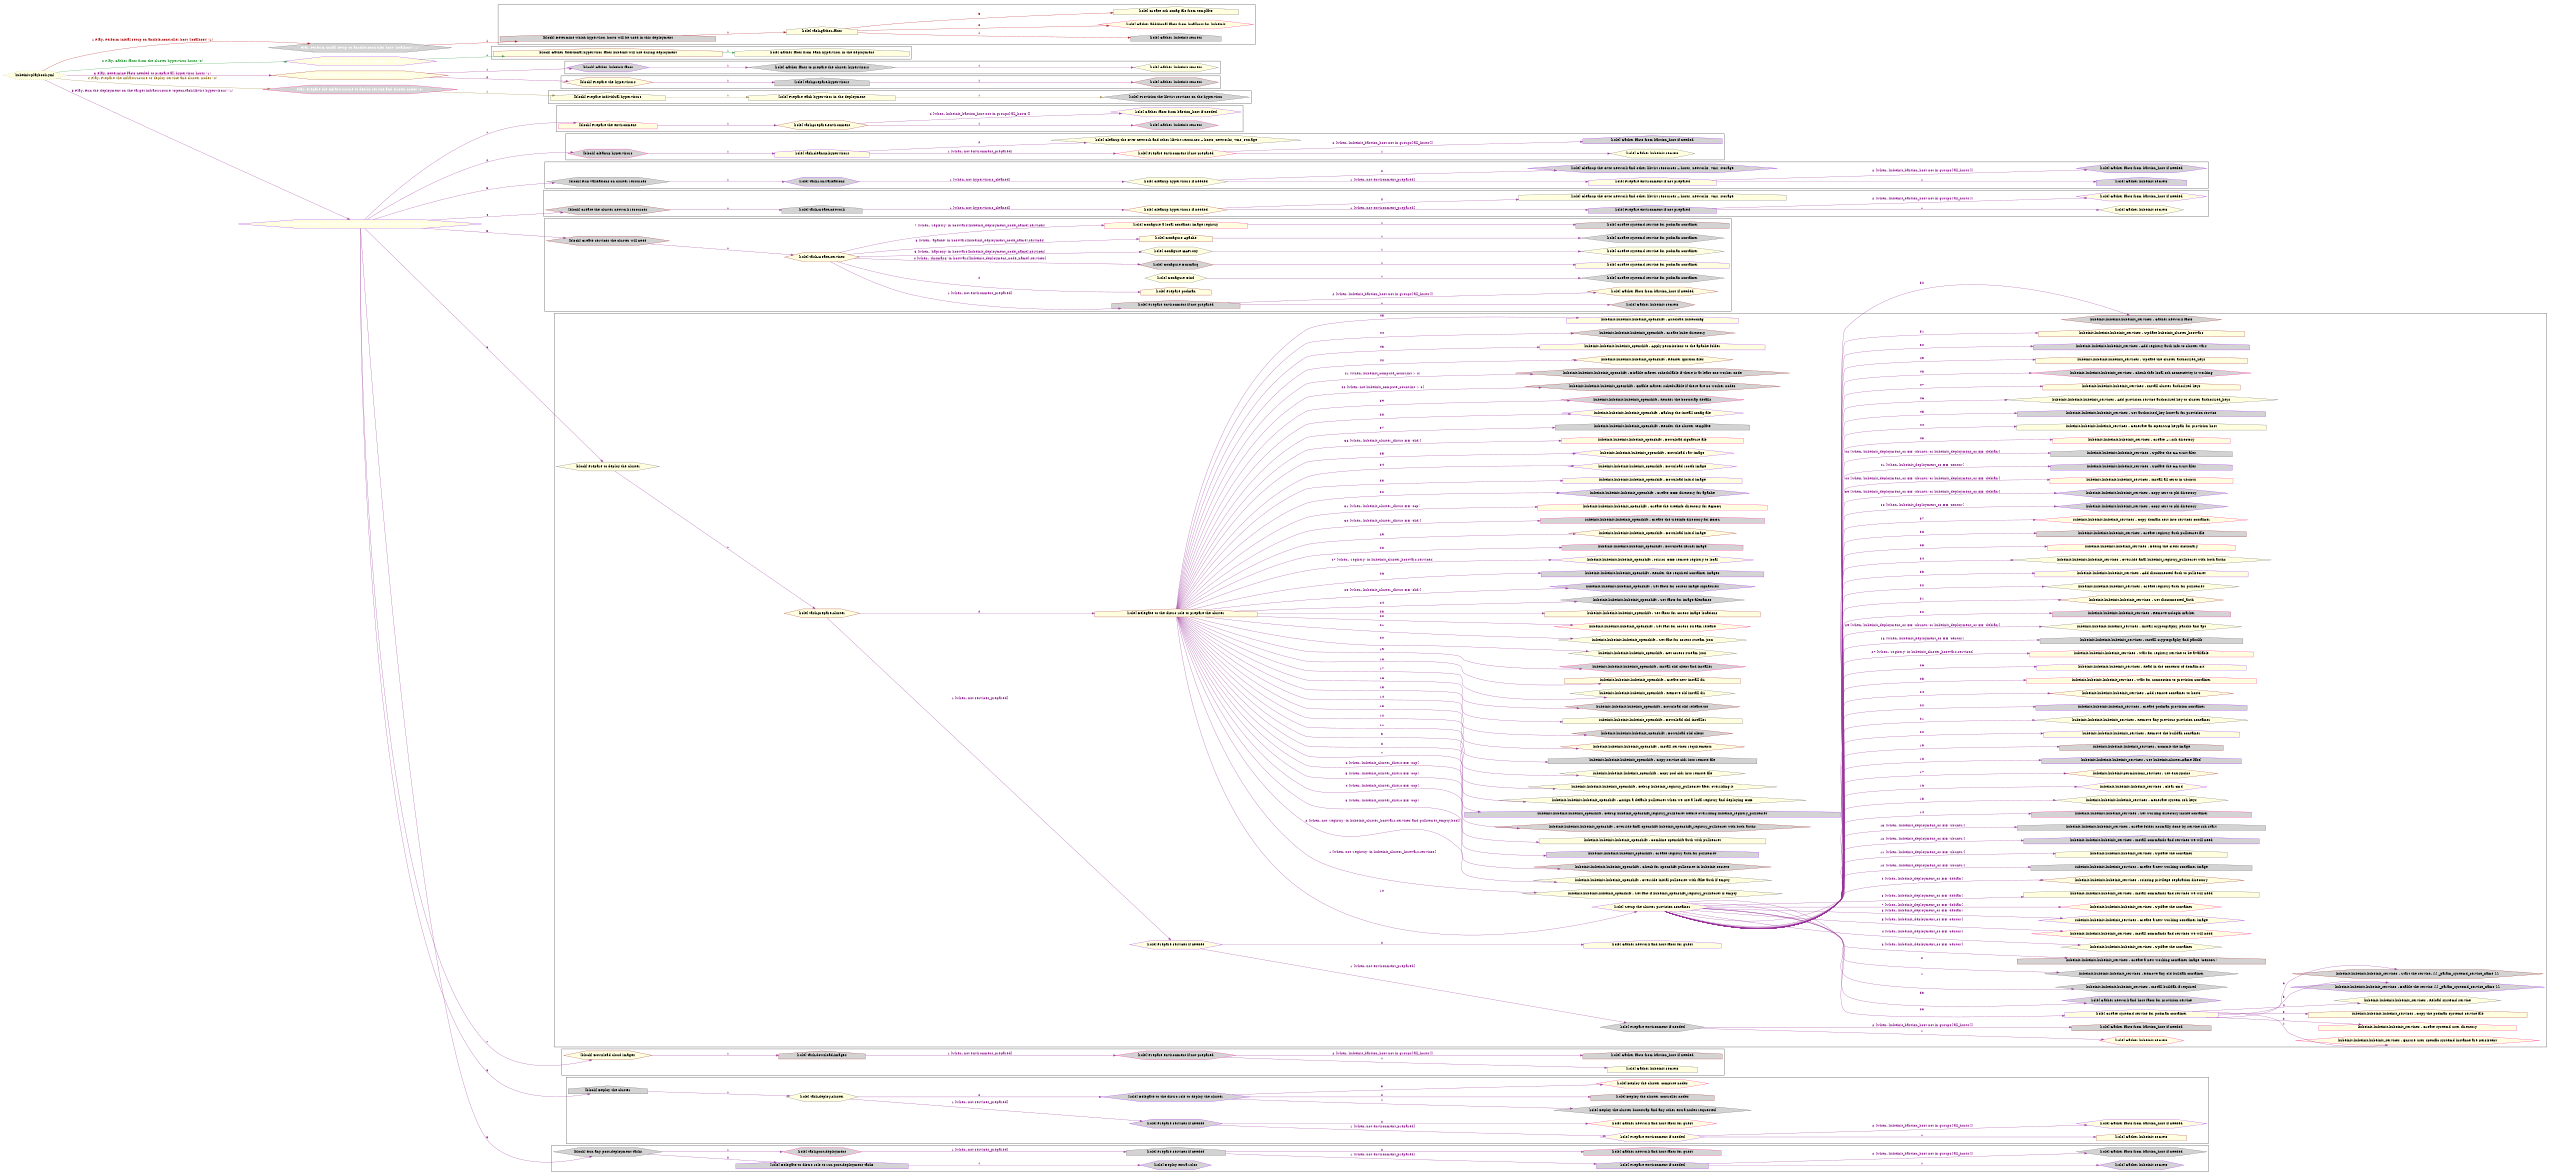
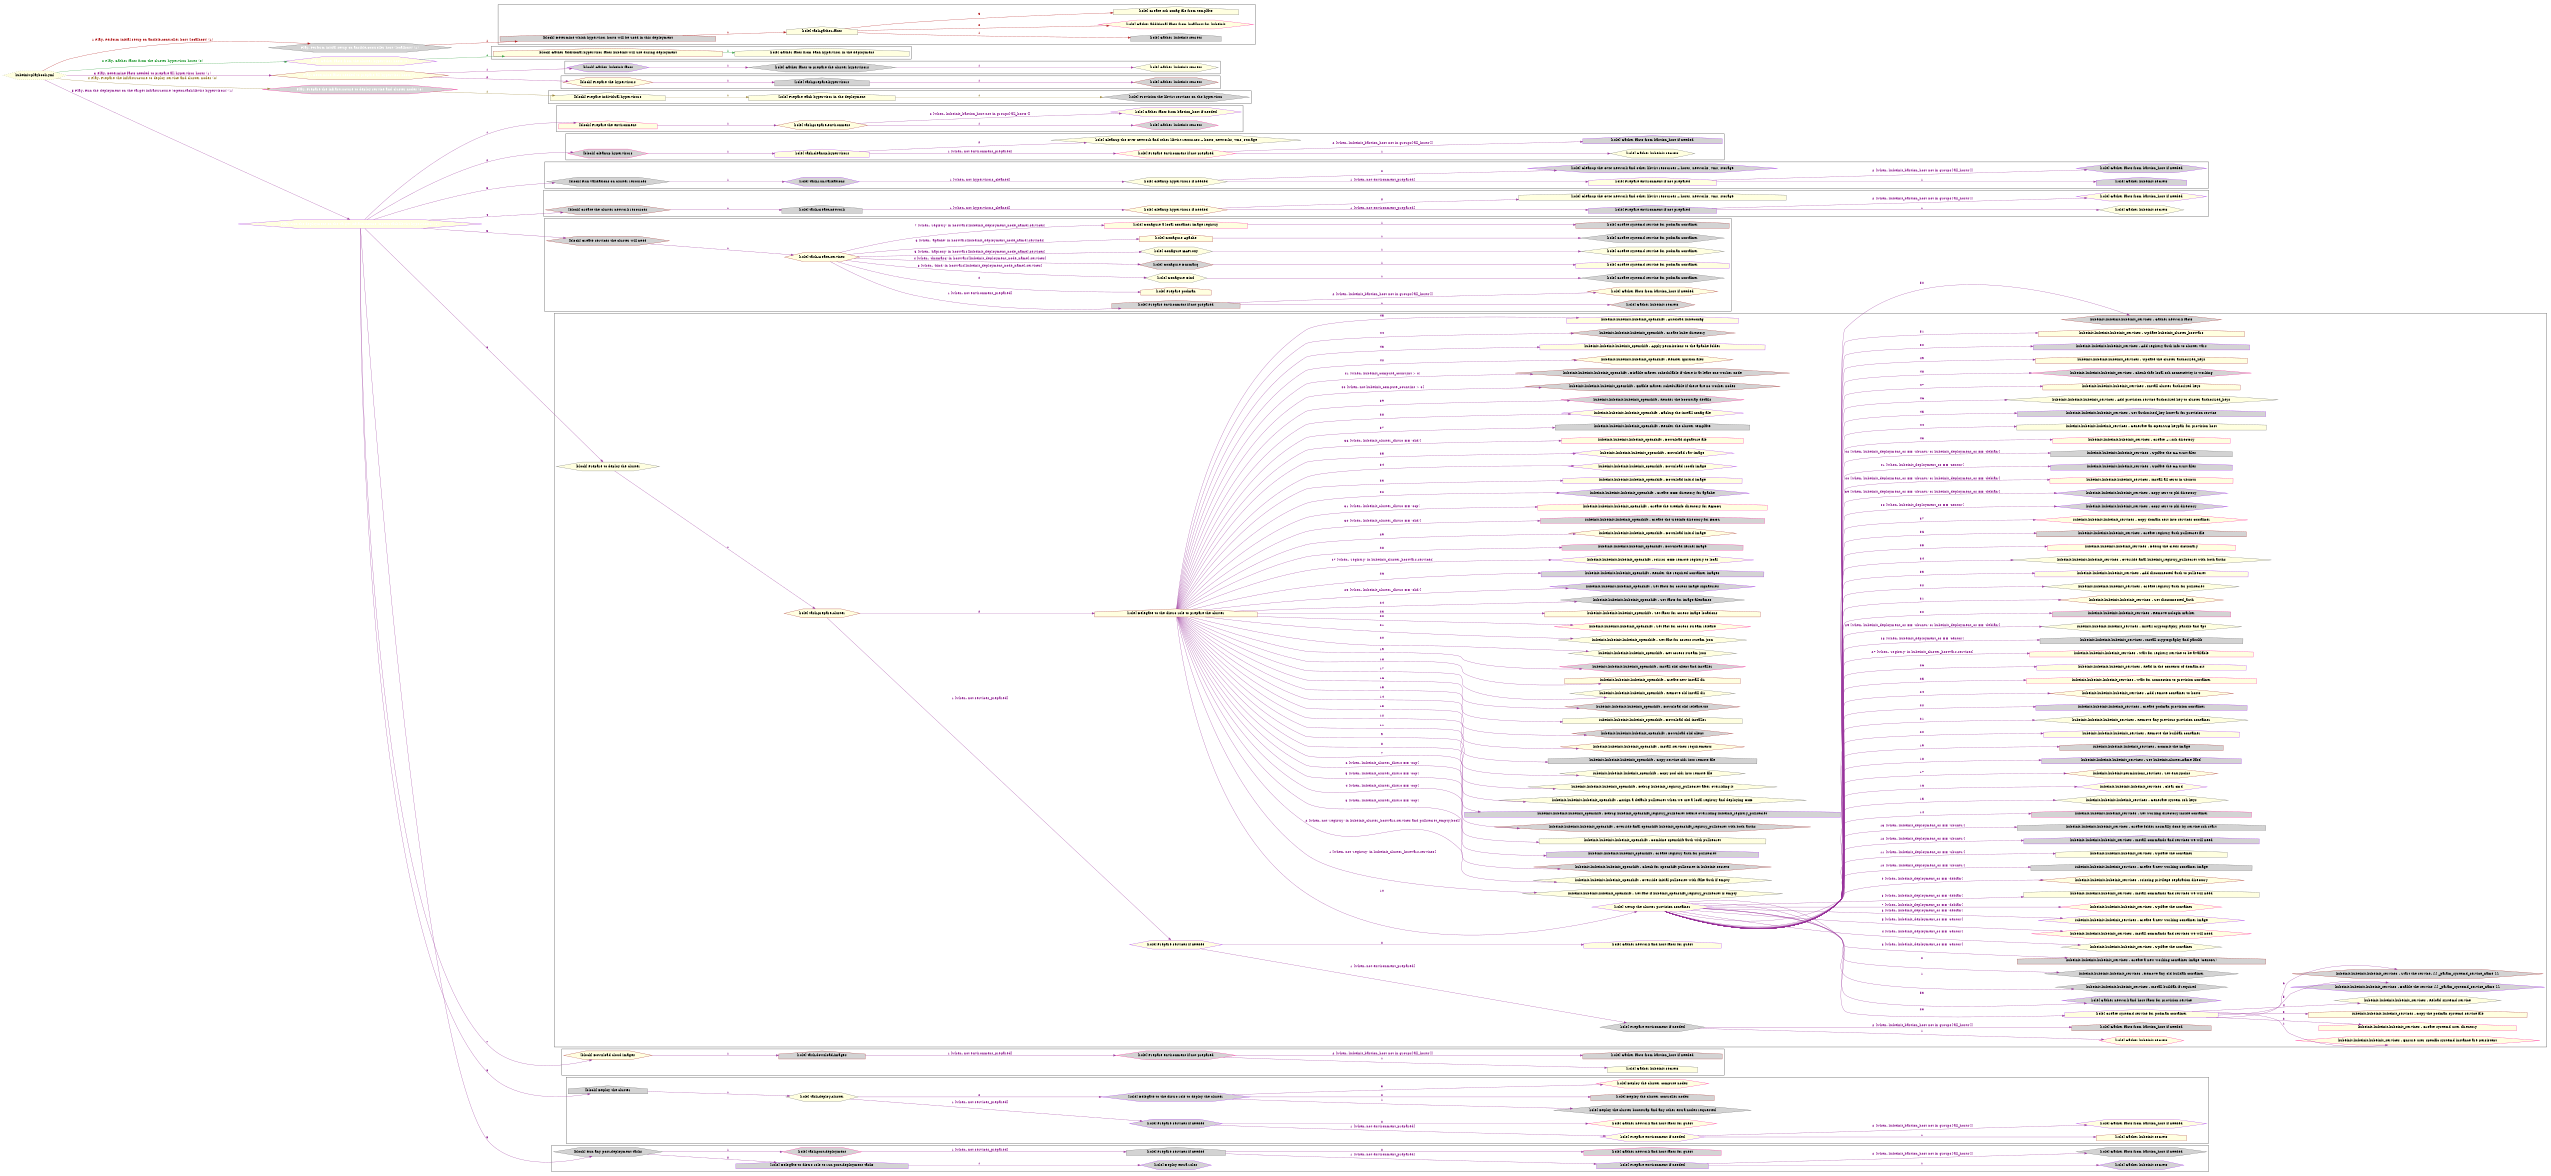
edge "[role] task-create-services" -> "[role] Configure Bind": added, label "3 [when: 'bind' in hostvars[kubeinit_deployment_node_name].services]"
